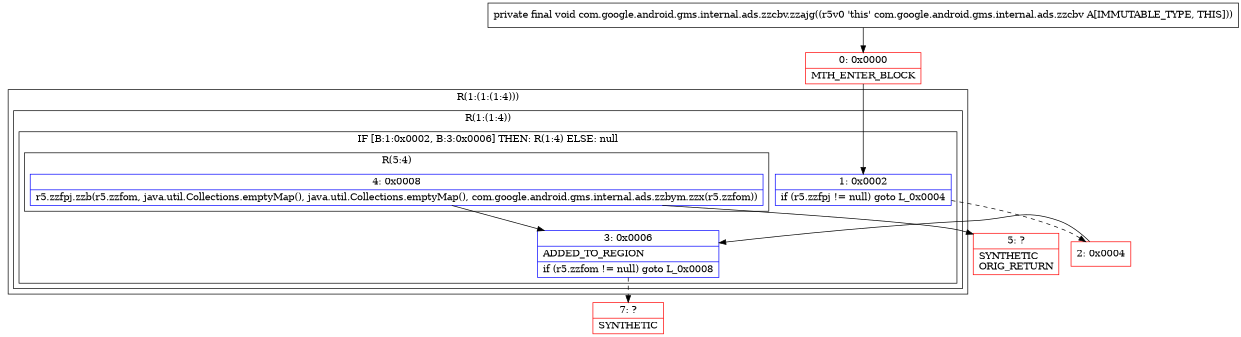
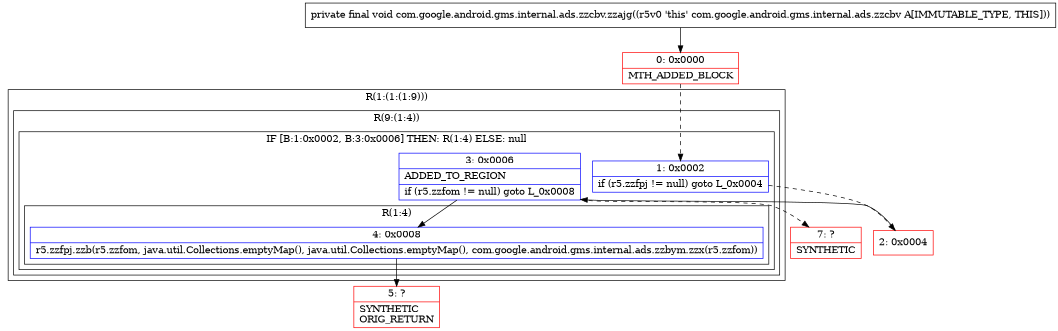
node "0: 0x0000": text "MTH_ENTER_BLOCK" -> "MTH_ADDED_BLOCK"
cluster "R(1:(1:(1:4)))": label "R(1:(1:(1:4)))" -> "R(1:(1:(1:9)))"
cluster "R(1:(1:4))": label "R(1:(1:4))" -> "R(9:(1:4))"
edge "0: 0x0000" -> "1: 0x0002": style solid -> dashed
cluster "R(5:4)": label "R(5:4)" -> "R(1:4)"
edge "4: 0x0008" -> "3: 0x0006": reversed
